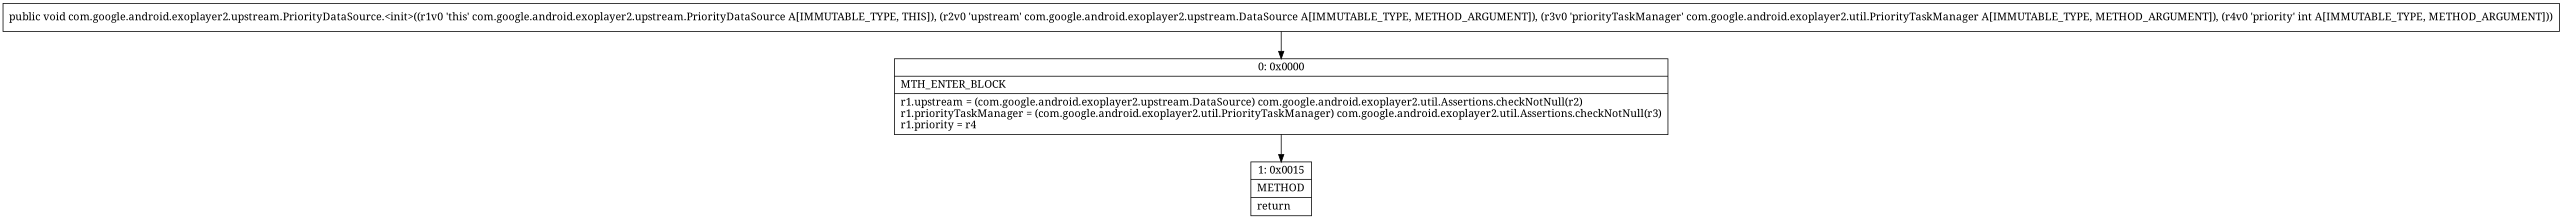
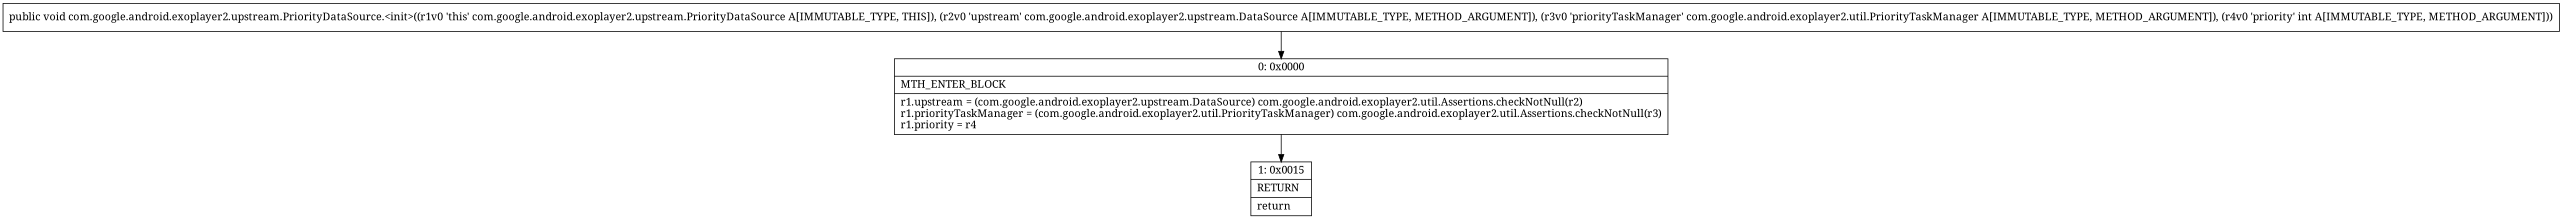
node "1: 0x0015": text "METHOD" -> "RETURN"
